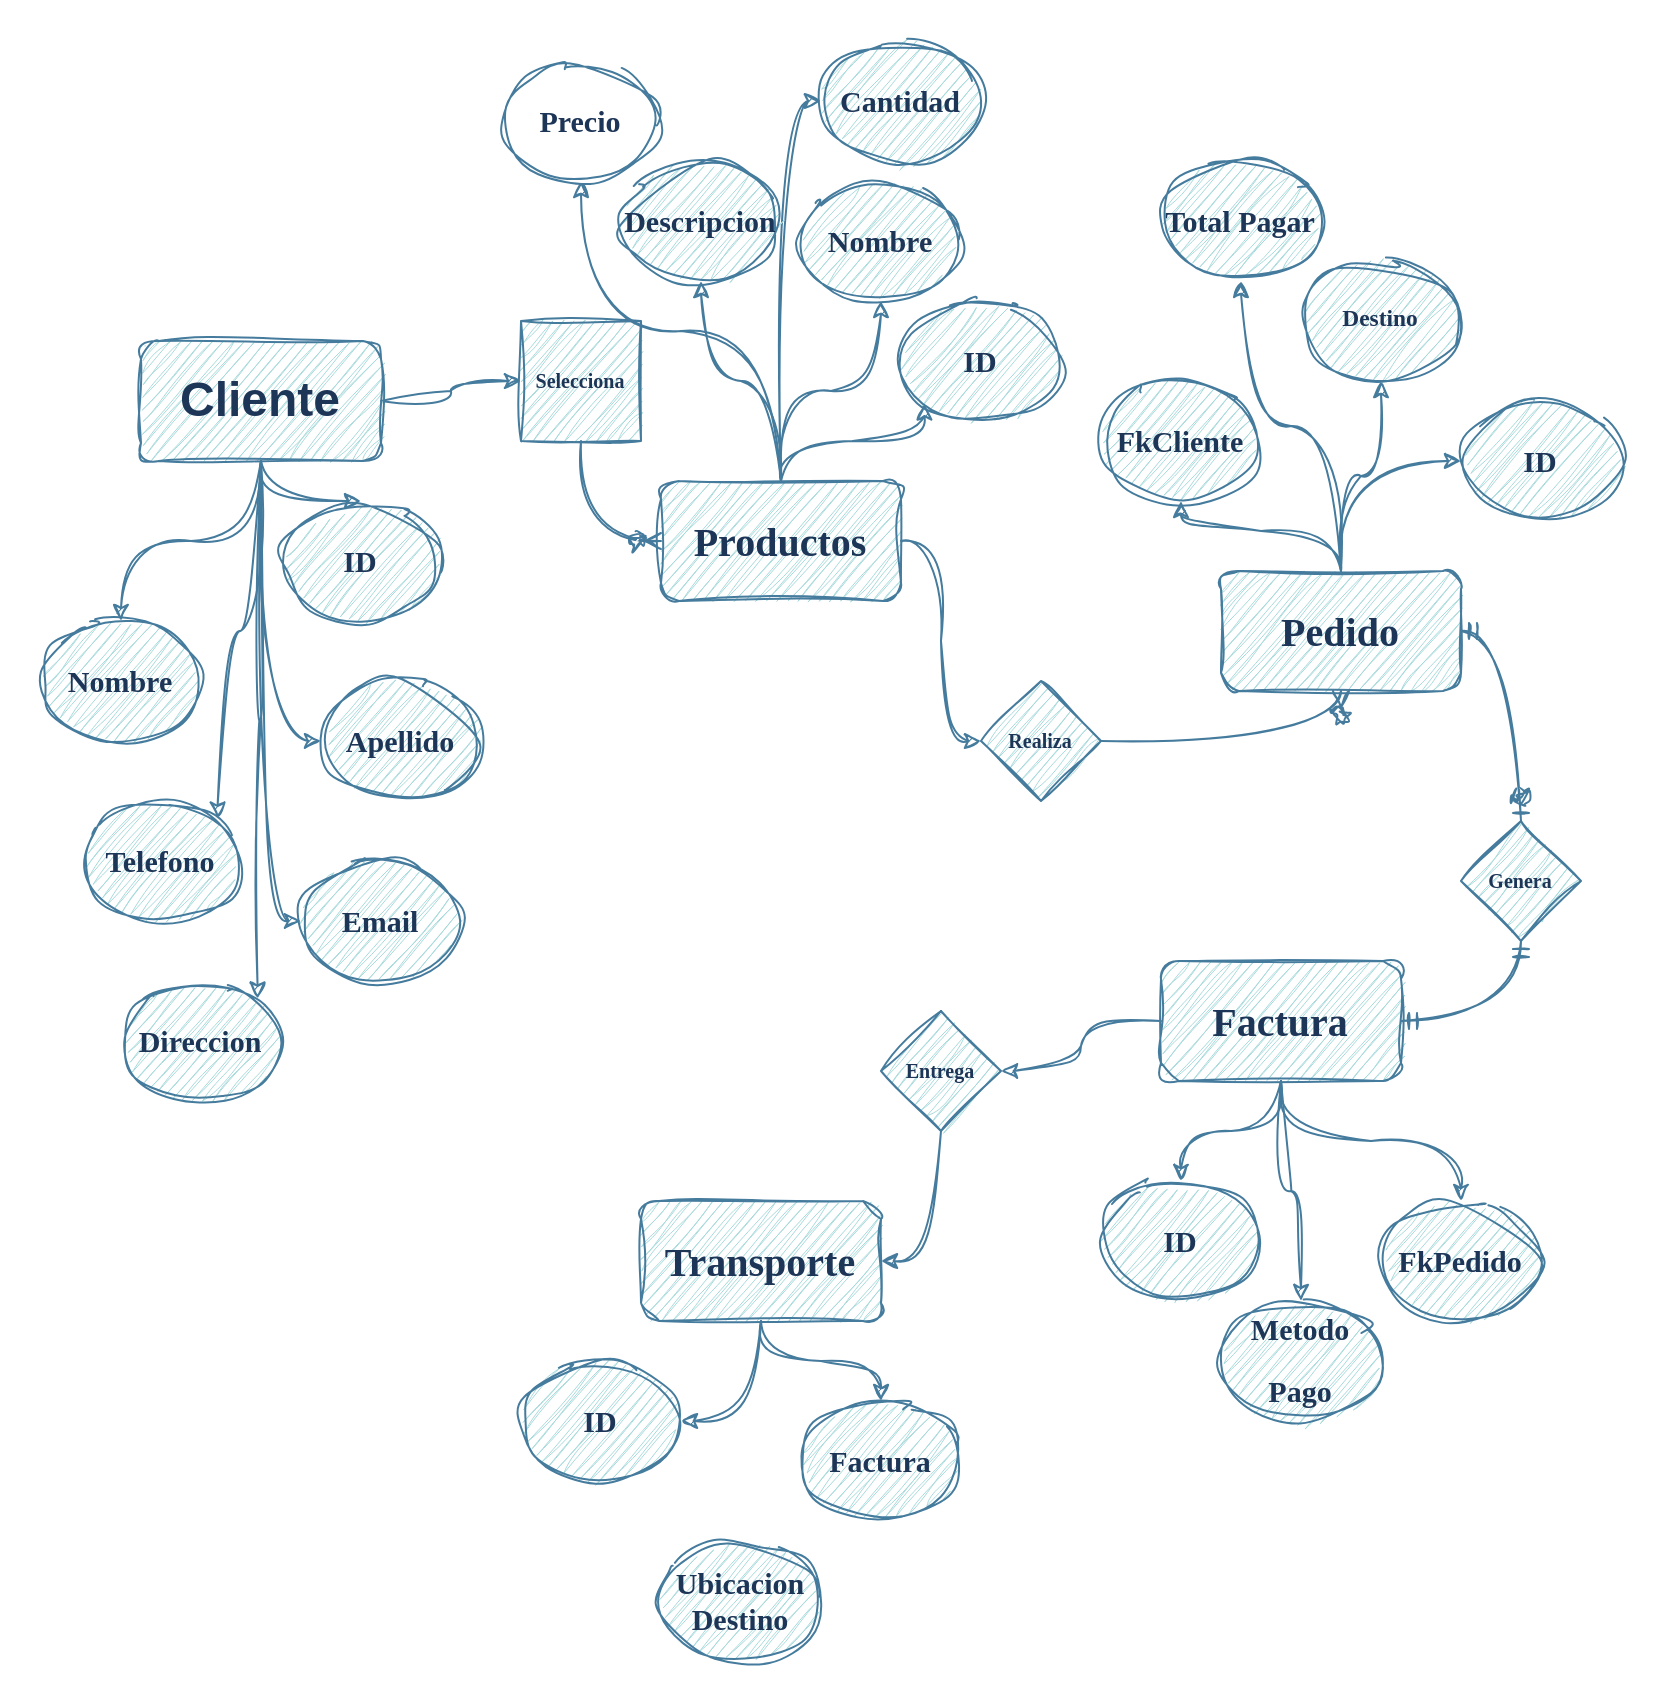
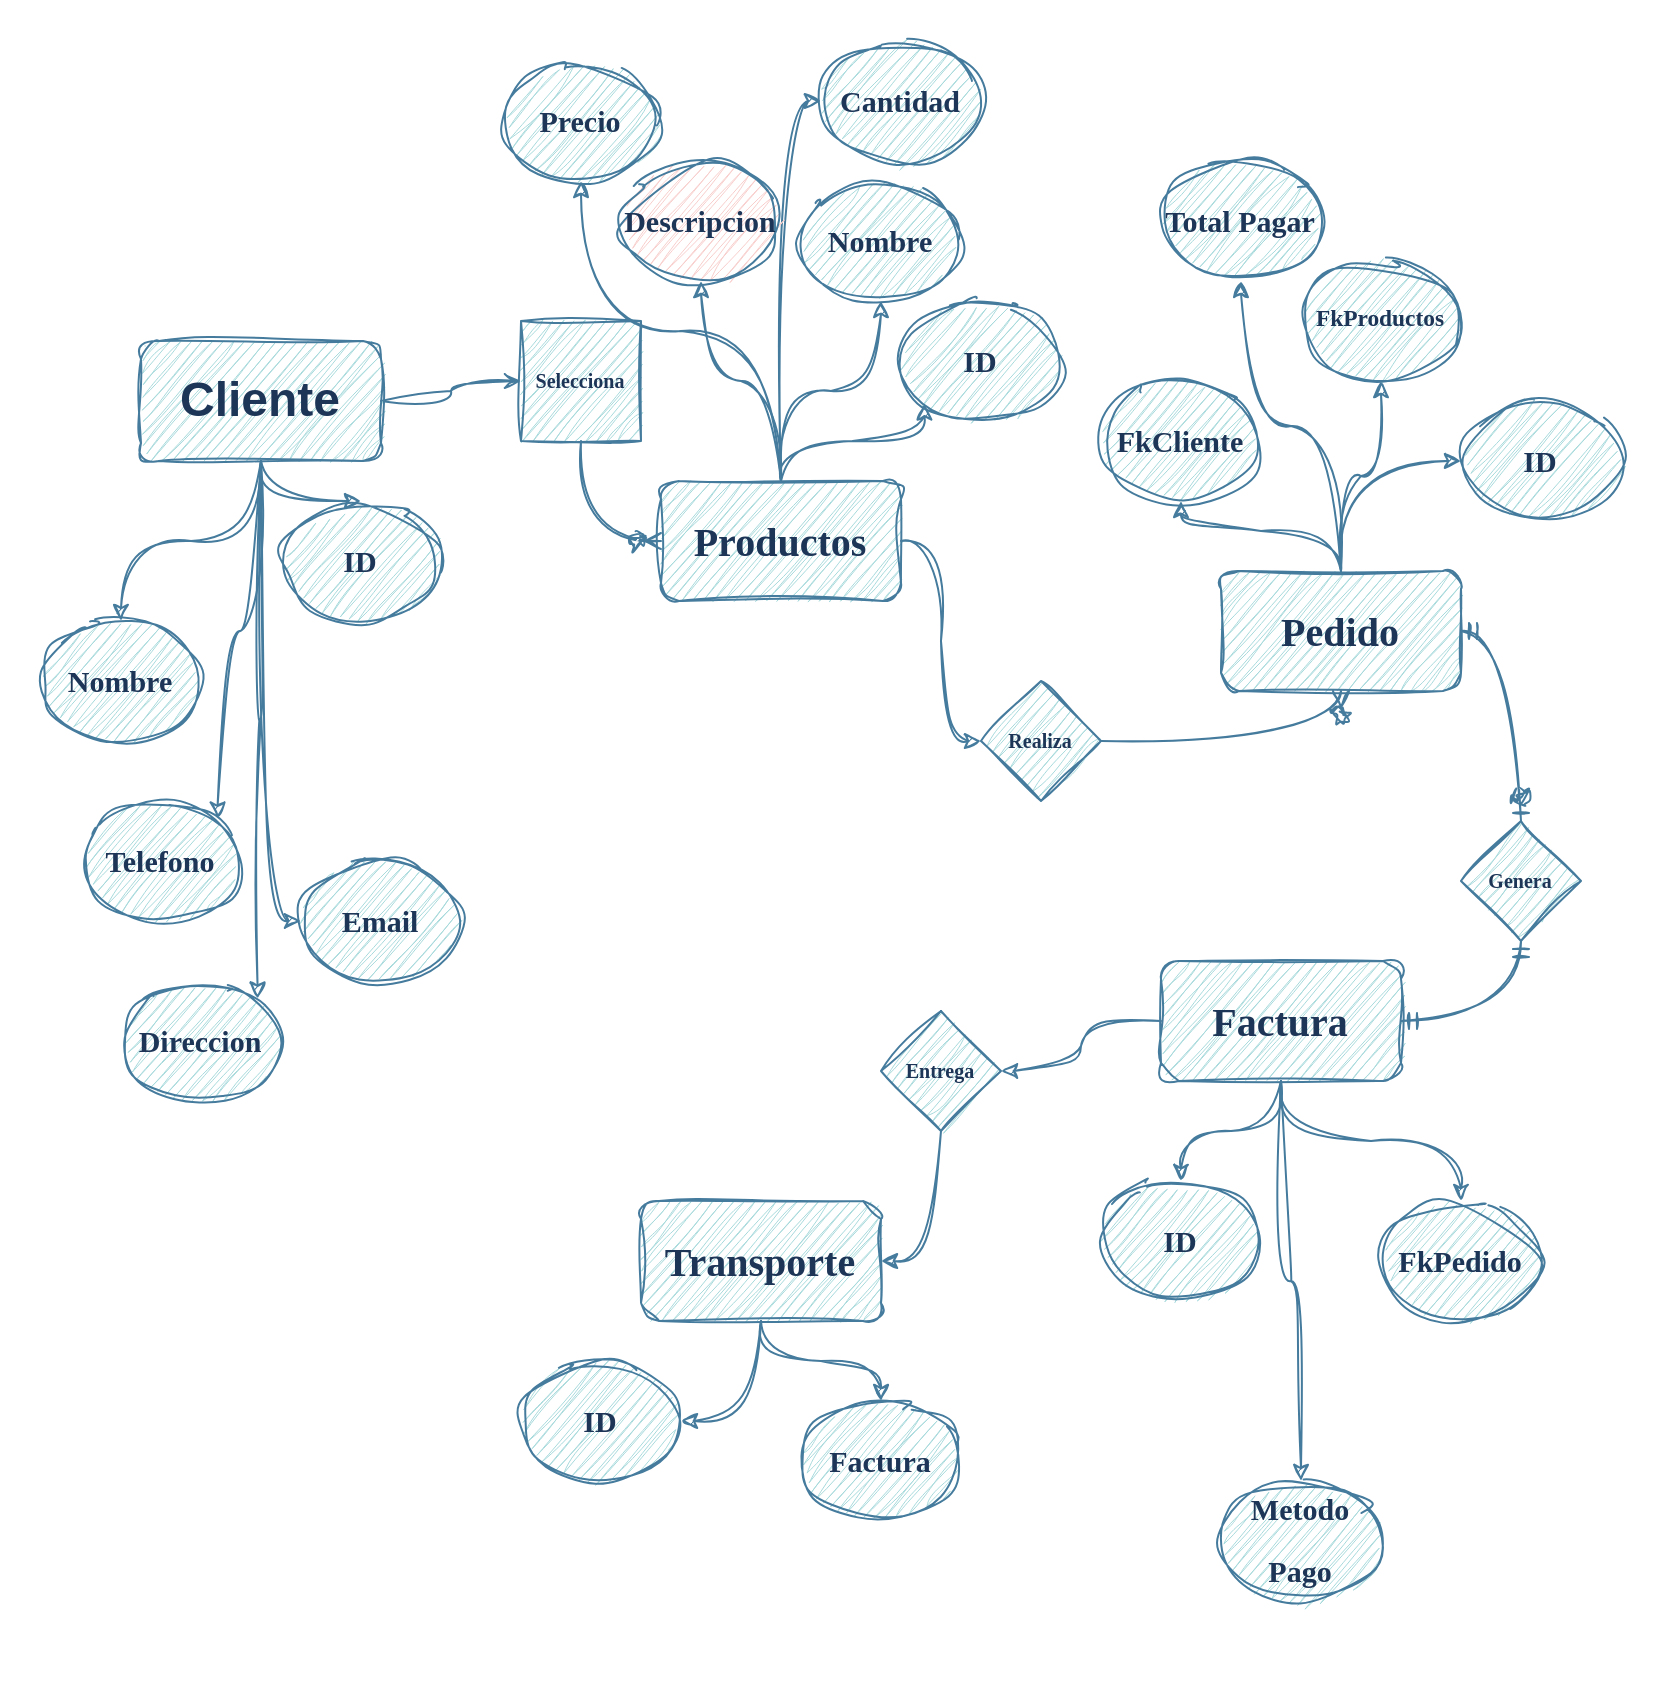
node "Precio": fillcolor #ffffff -> #a8dadc
node "Descripcion": fillcolor #a8dadc -> #f8cecc
node "Destino": label "Destino" -> "FkProductos"
edge "Cliente" -> "Selecciona": arrowhead classic -> open
edge "Cliente" -> "Apellido": removed
node "Apellido": removed
node "MetodoPago": moved (1301, 1361) -> (1301, 1541)
node "Ubicacion Destino": removed
